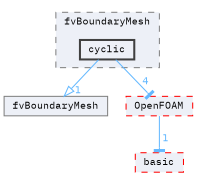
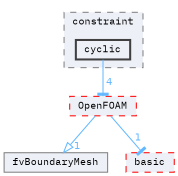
cluster "fvBoundaryMesh": label "fvBoundaryMesh" -> "constraint"
edge "cyclic" -> "fvBoundaryMesh": now "OpenFOAM" -> "fvBoundaryMesh"
